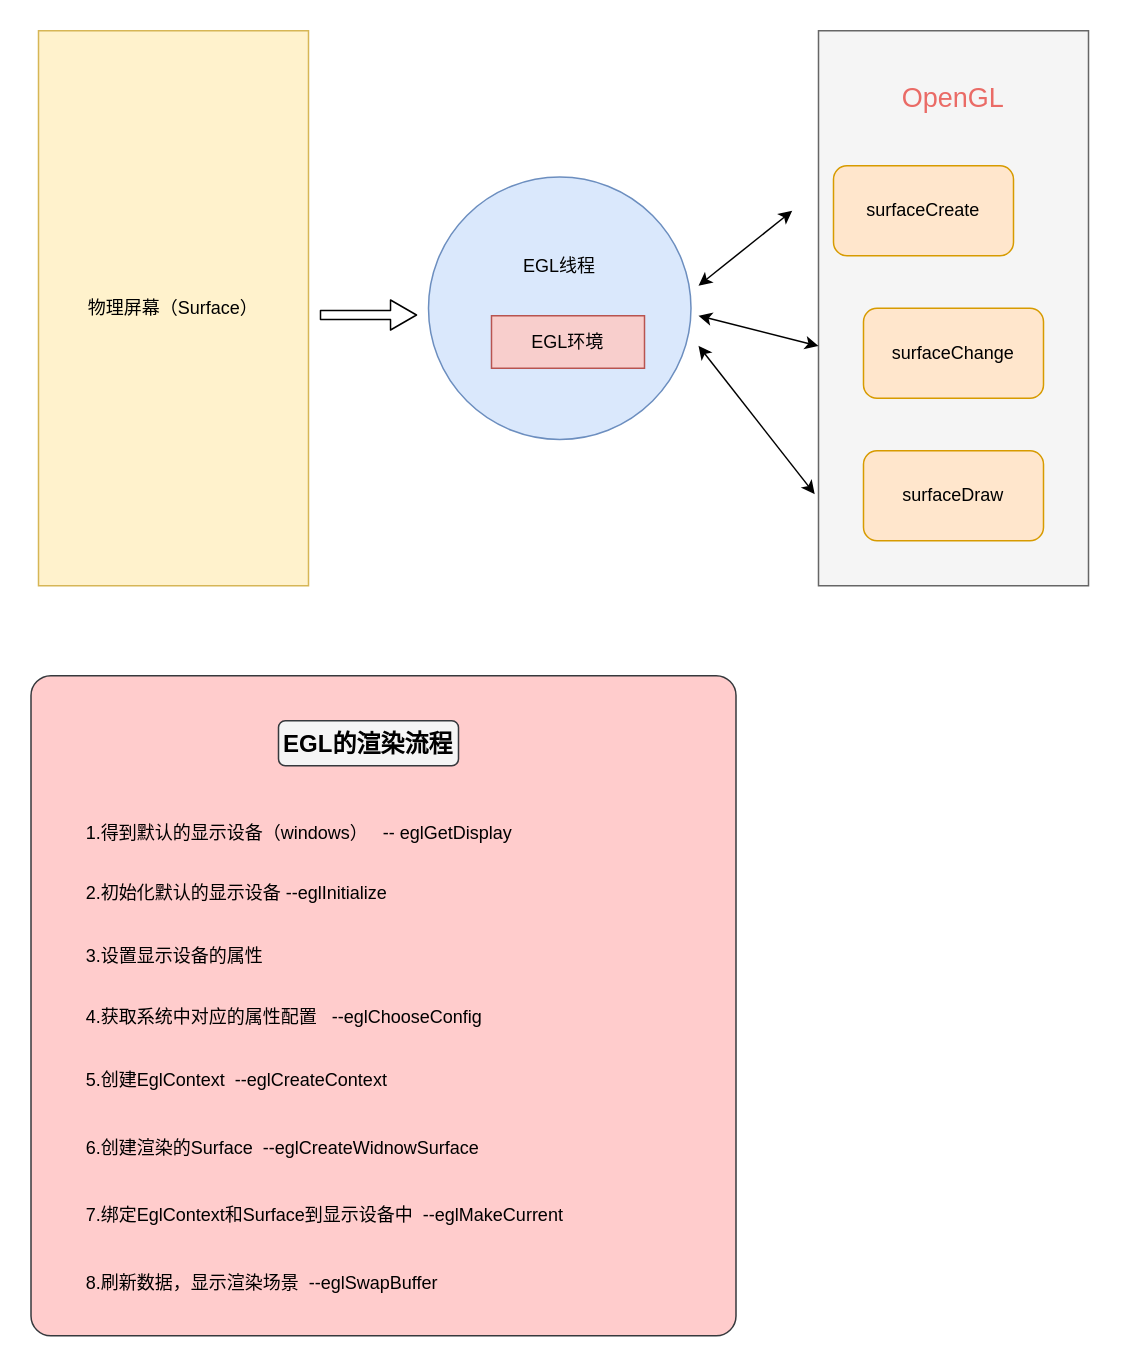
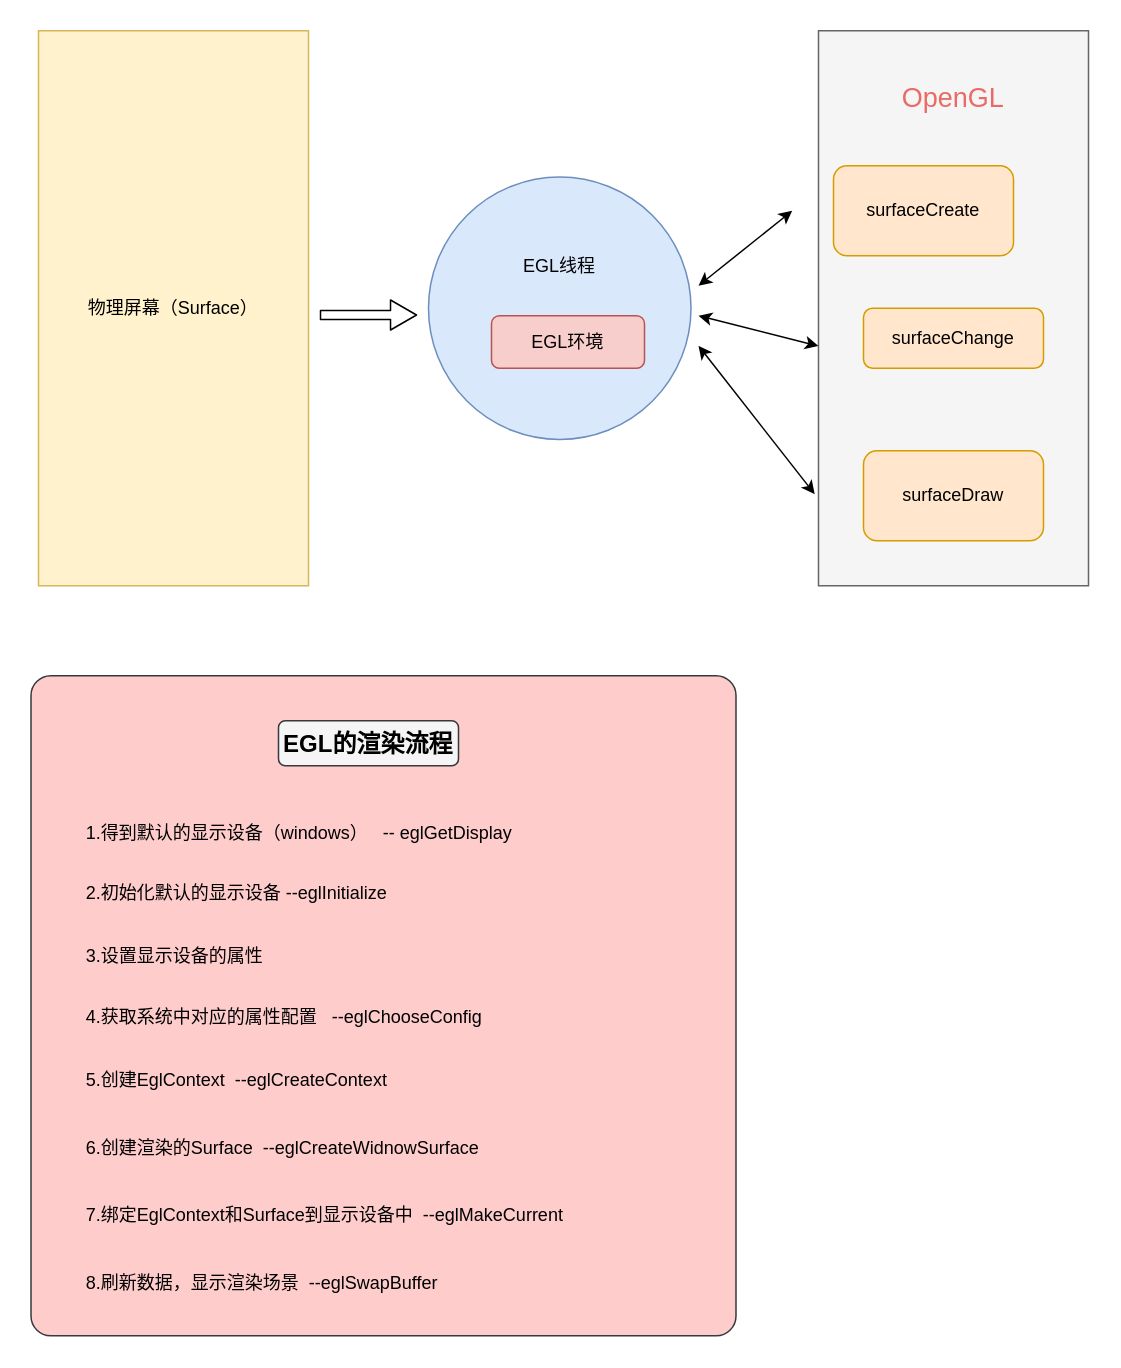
node "EGL环境": shape rectangle -> rounded rectangle
node "surfaceChange": size 180x90 -> 180x60
